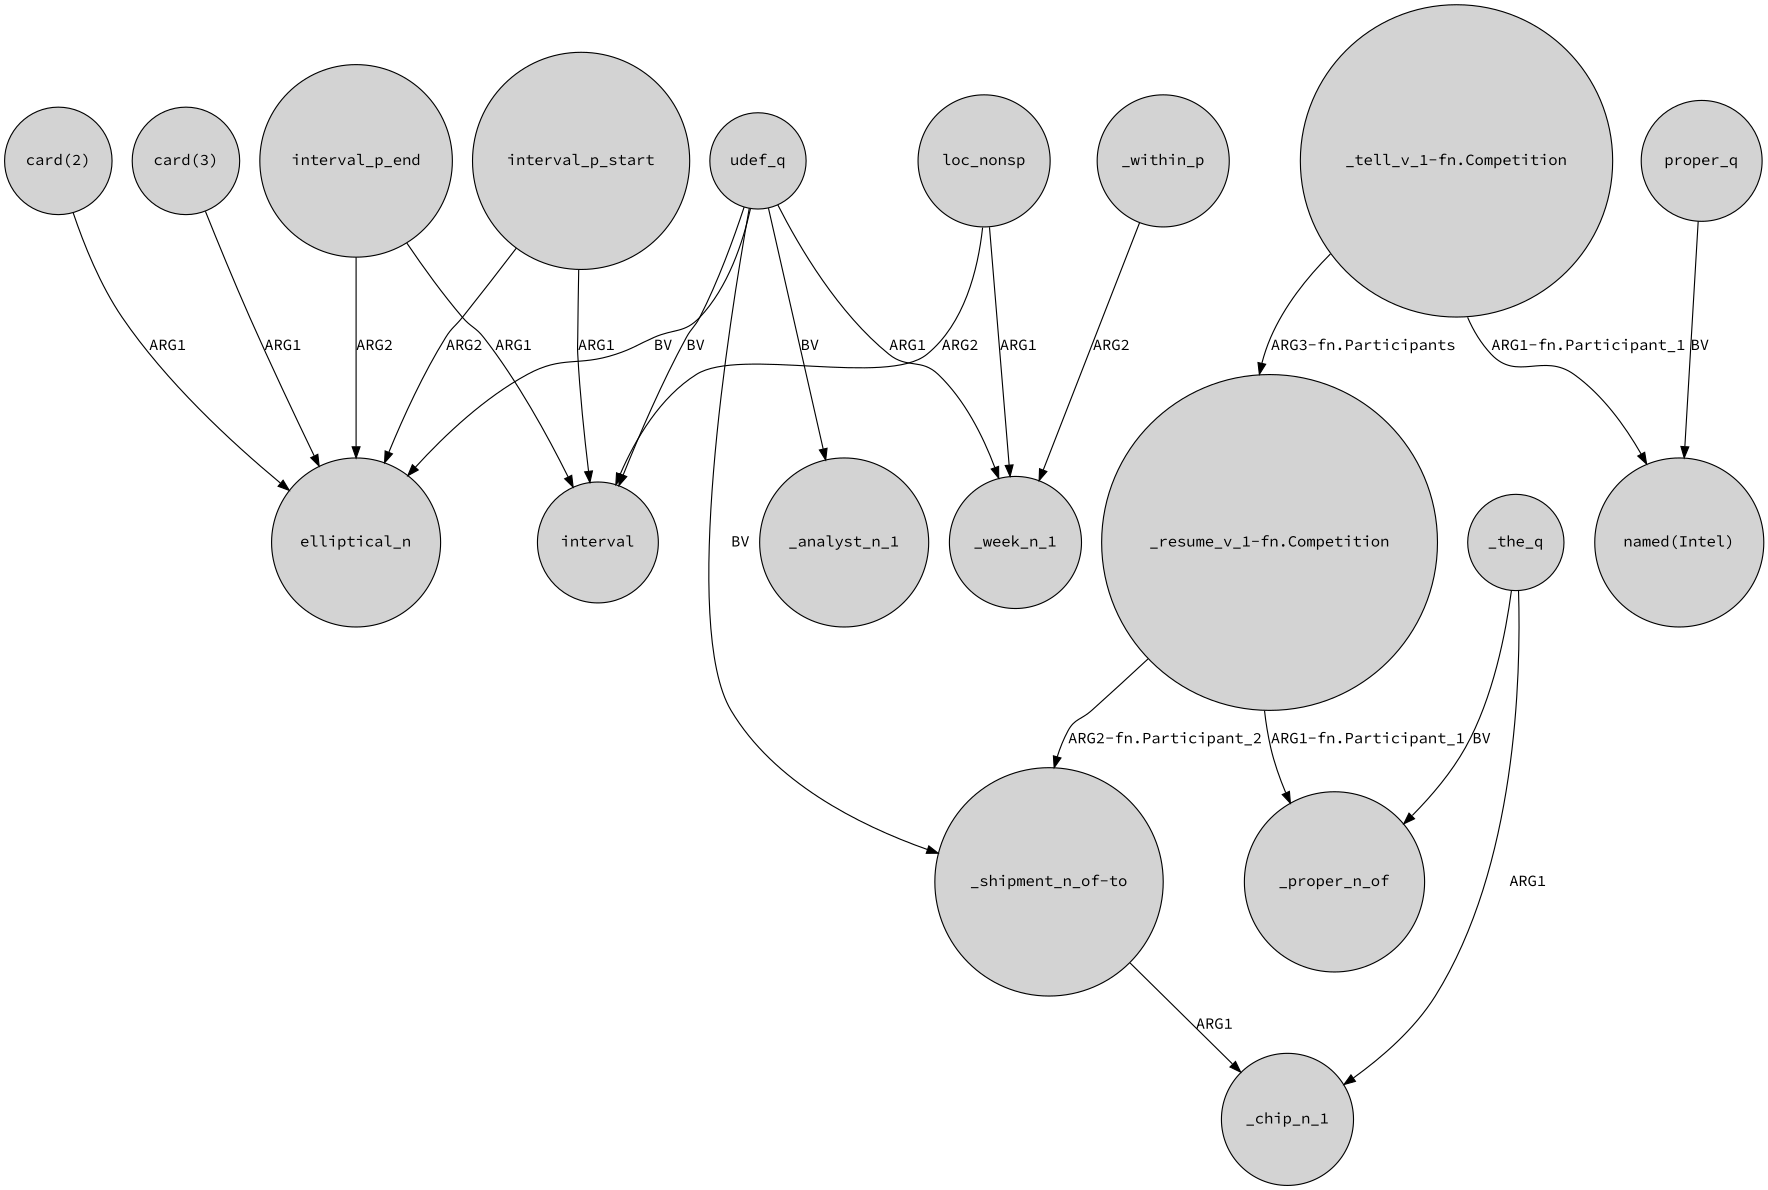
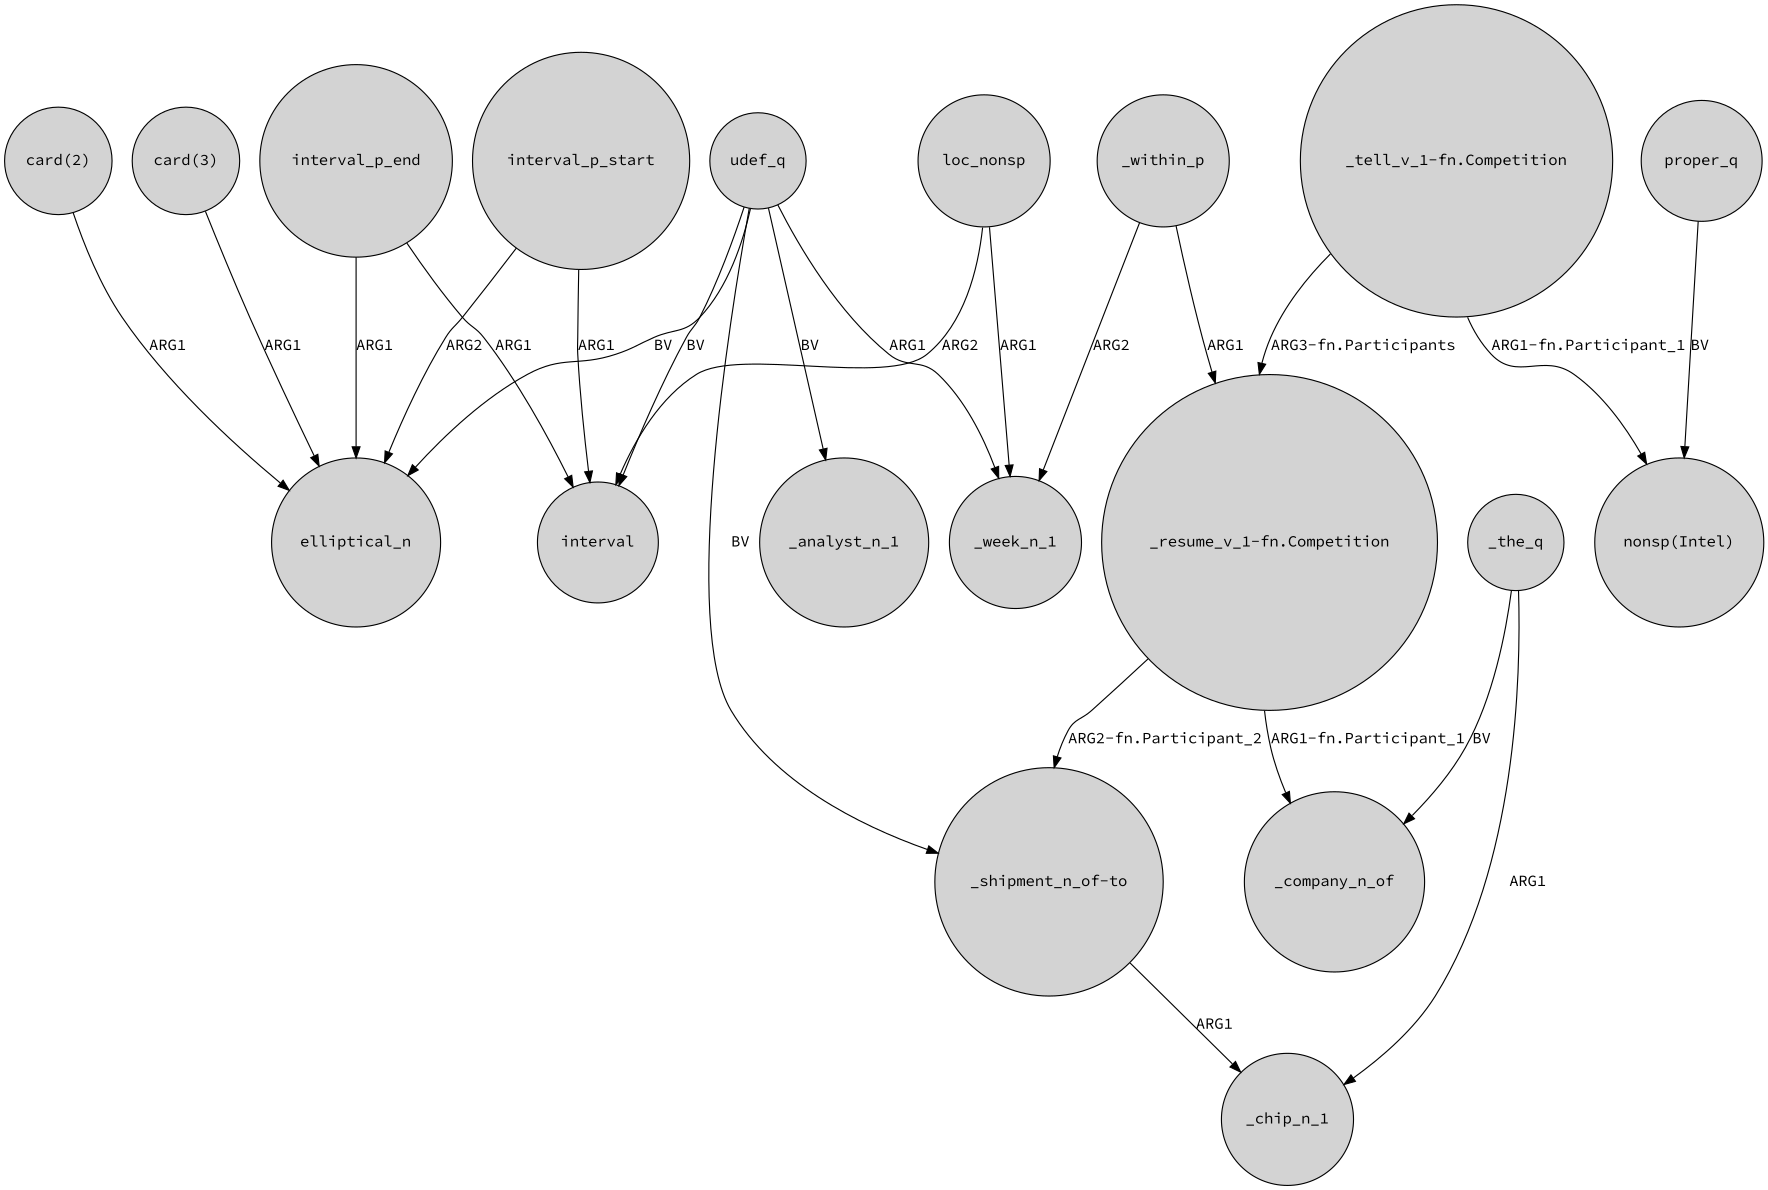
edge "_within_p" -> "_resume_v_1-fn.Competition": added, label "ARG1"
edge "interval_p_end" -> "elliptical_n": label "ARG2" -> "ARG1"
node "named(Intel)": label "named(Intel)" -> "nonsp(Intel)"
node "_proper_n_of": label "_proper_n_of" -> "_company_n_of"
